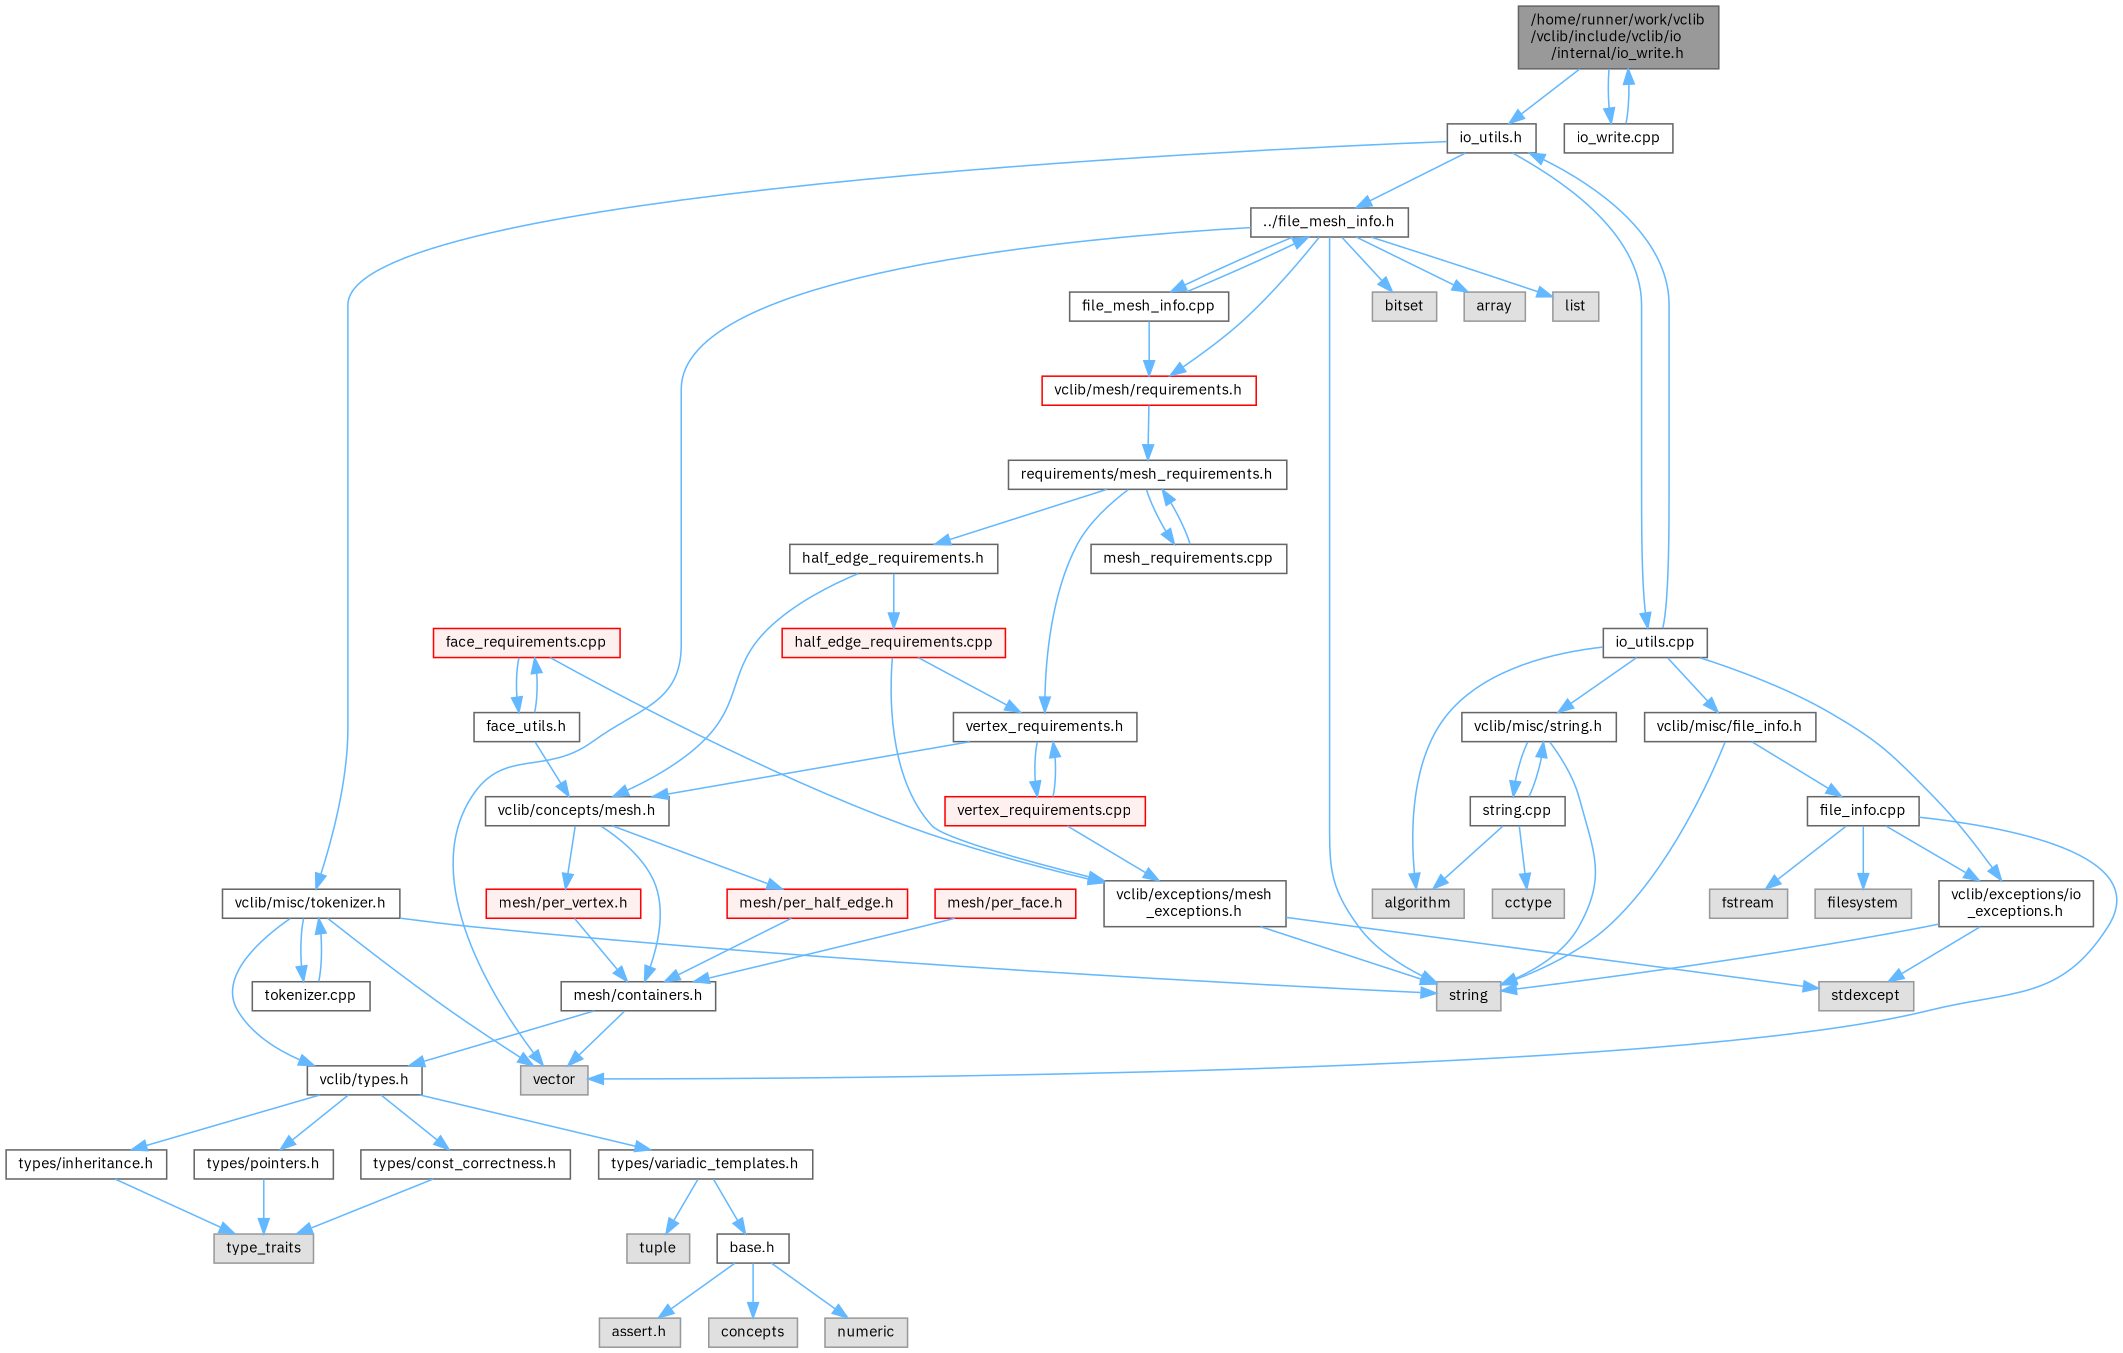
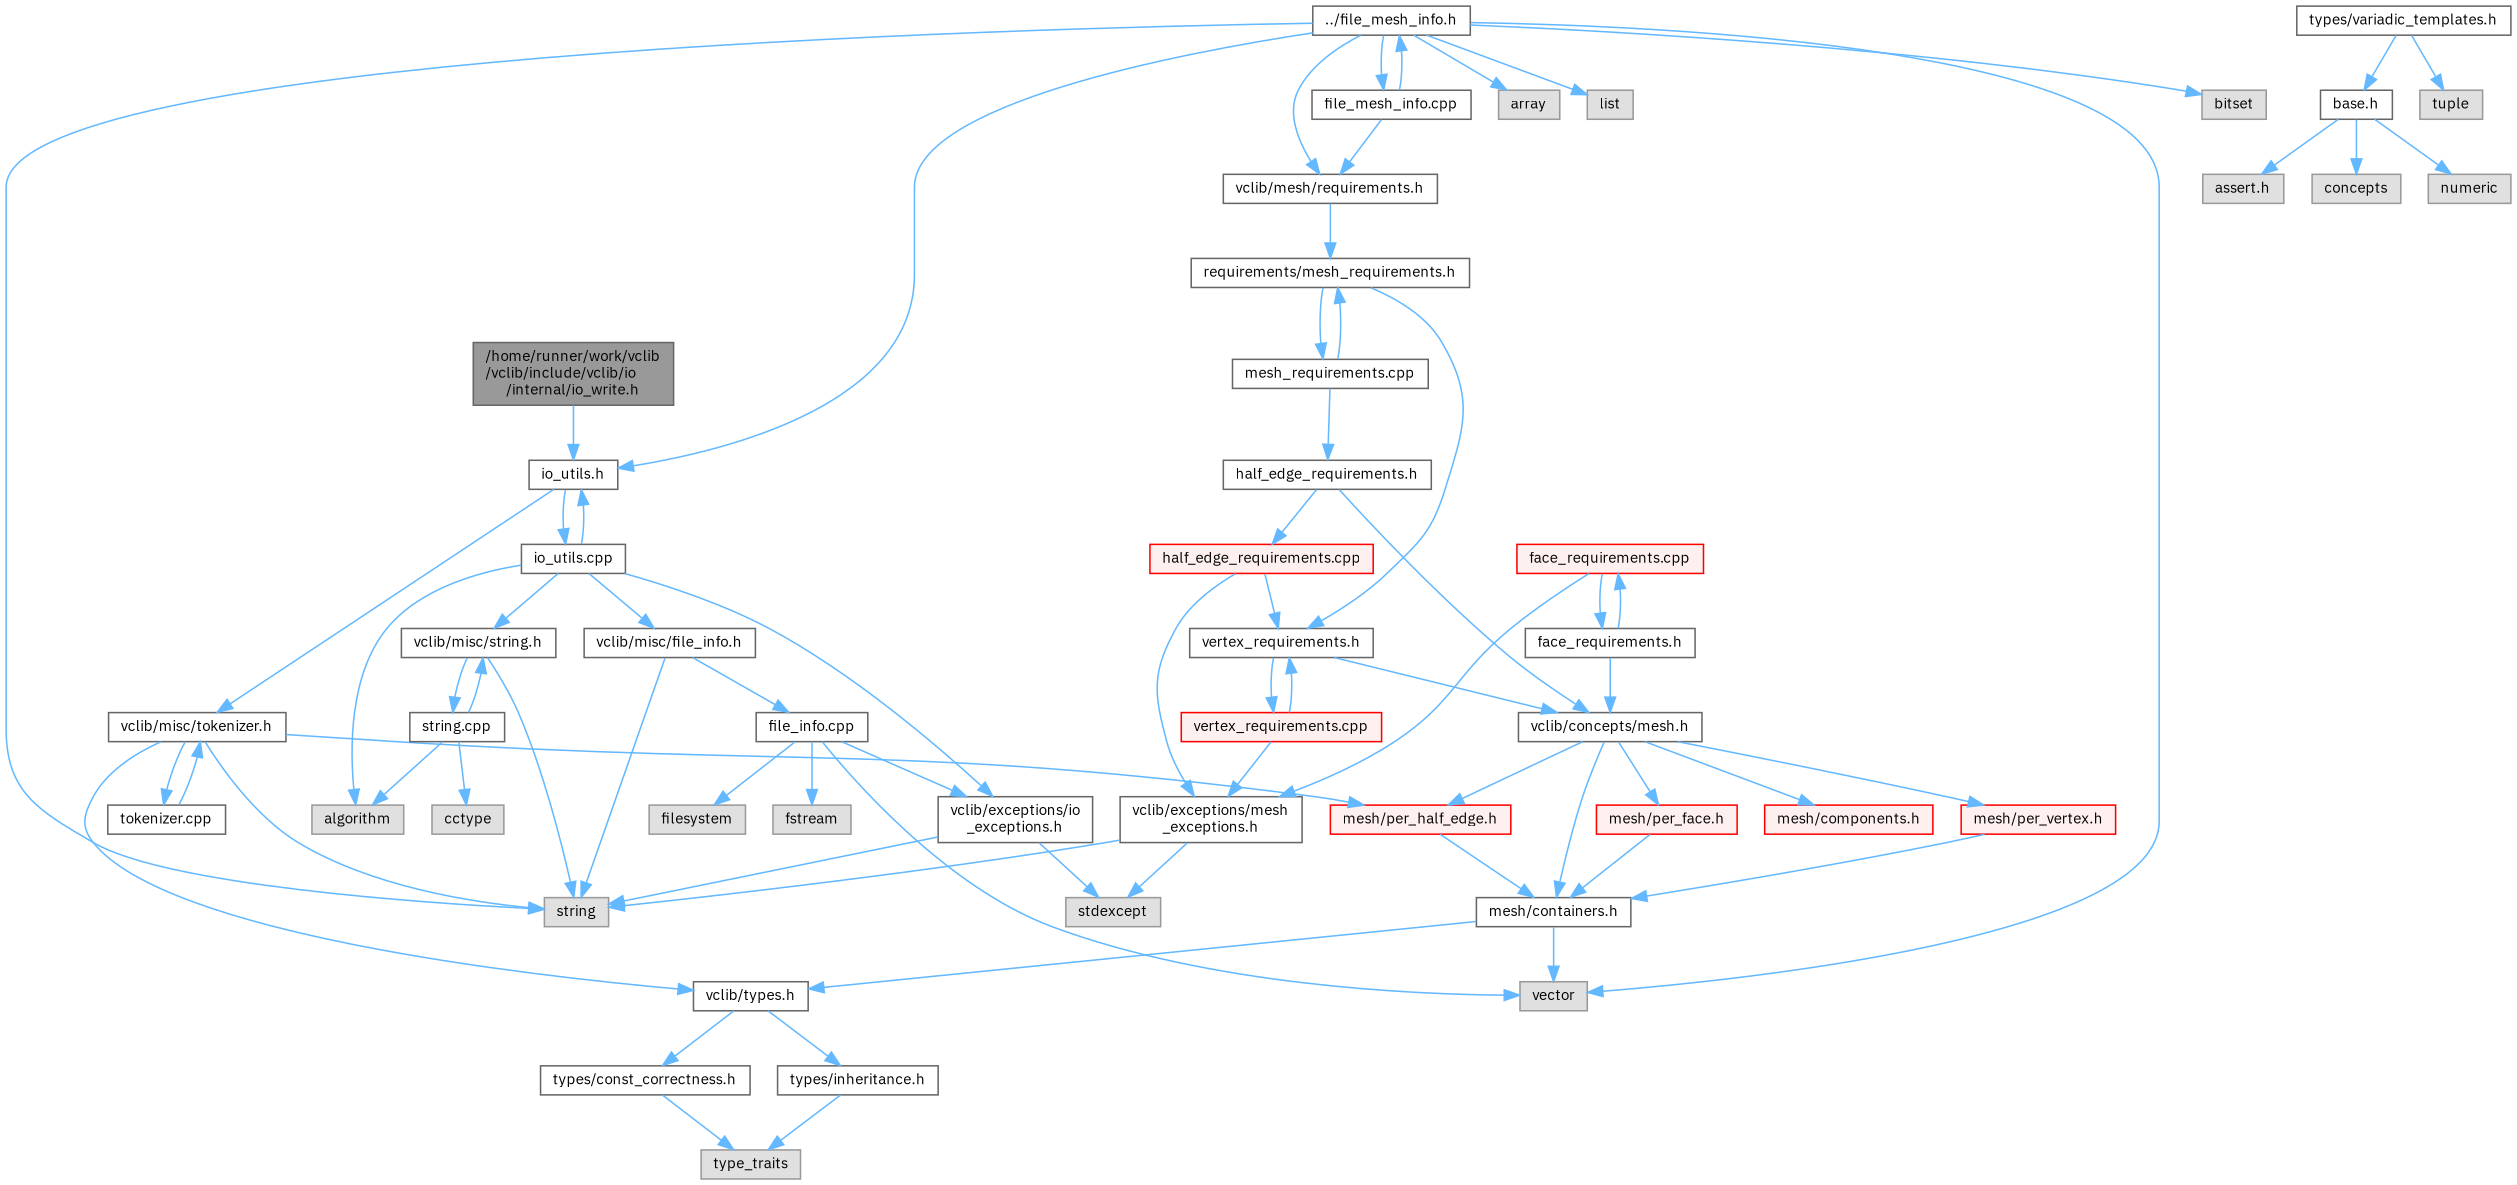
node "io_write.cpp": removed
edge "io_utils.h" -> "../file_mesh_info.h": reversed
node "vclib/mesh/requirements.h": color red -> grey40
edge "requirements/mesh_requirements.h" -> "half_edge_requirements.h": now "mesh_requirements.cpp" -> "half_edge_requirements.h"
node "face_utils.h": label "face_utils.h" -> "face_requirements.h"
edge "vclib/concepts/mesh.h" -> "mesh/per_face.h": added
node "mesh/components.h": added
edge "vclib/misc/tokenizer.h" -> "vector": now "vclib/misc/tokenizer.h" -> "mesh/per_half_edge.h"
edge "vclib/types.h" -> "types/variadic_templates.h": removed
node "types/pointers.h": removed
